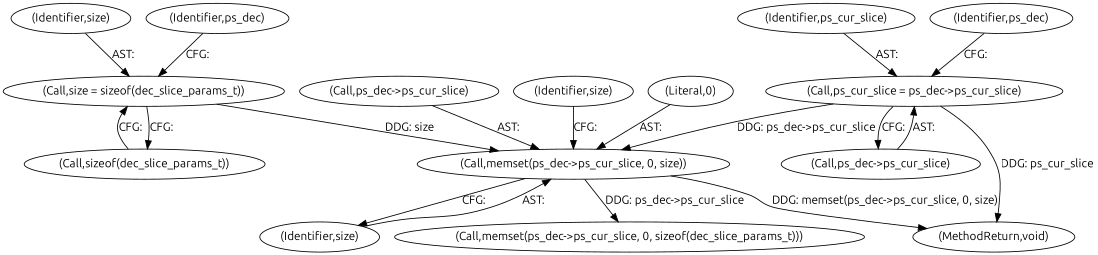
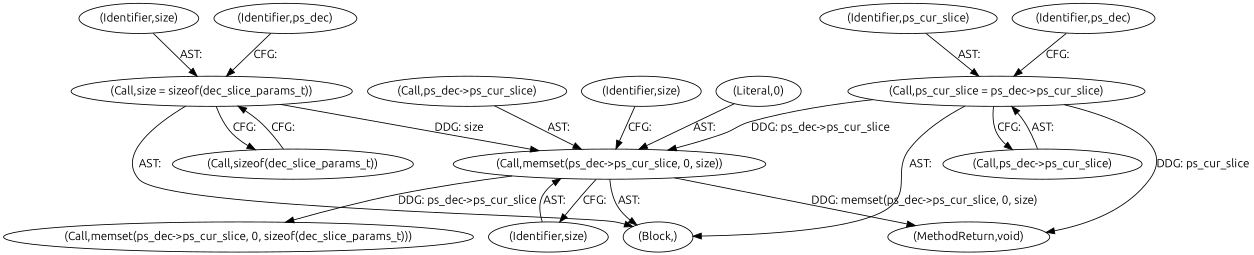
node "(Block,)": added
